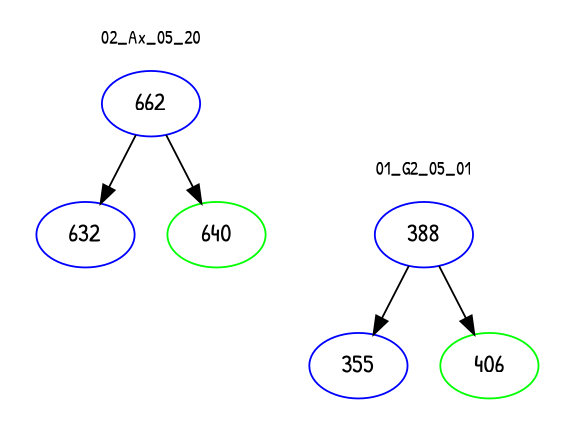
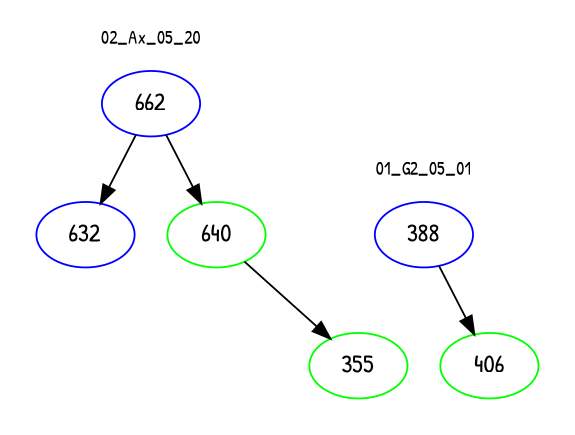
edge "388" -> "355": now "640" -> "355"
node "355": color blue -> green
